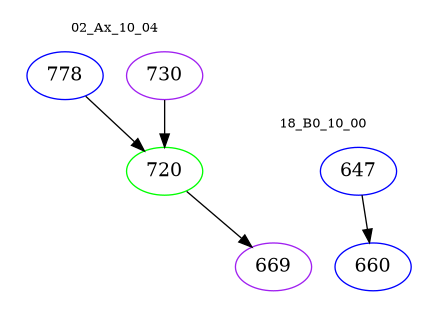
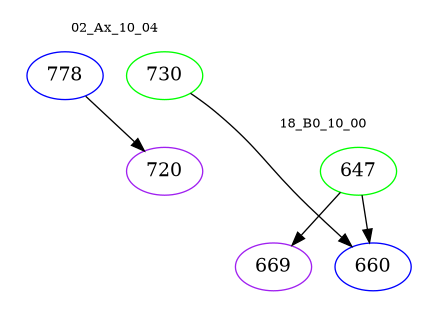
node "730": color purple -> green
edge "730" -> "720": now "730" -> "660"
node "720": color green -> purple
node "647": color blue -> green
edge "720" -> "669": now "647" -> "669"
